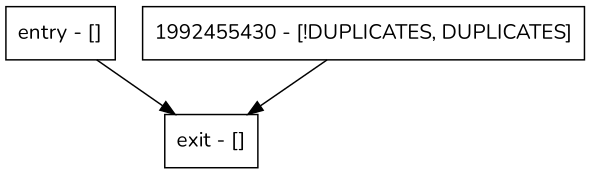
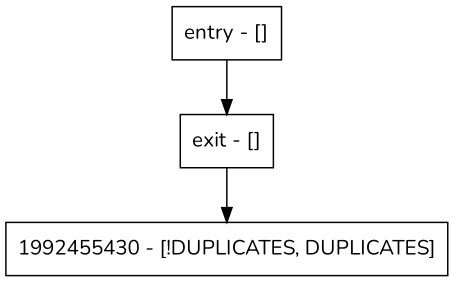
edge "1992455430 - [!DUPLICATES, DUPLICATES]" -> "exit - []": reversed
